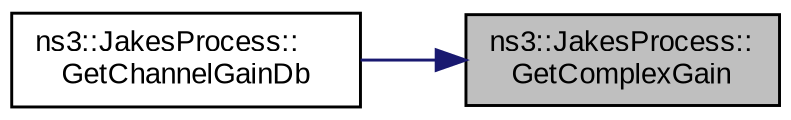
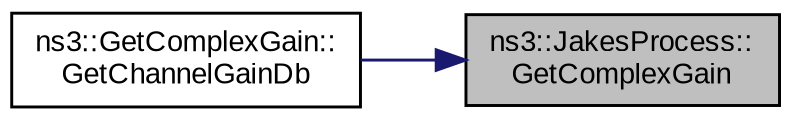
node "ns3::JakesProcess:: GetChannelGainDb": label "ns3::JakesProcess:: GetChannelGainDb" -> "ns3::GetComplexGain:: GetChannelGainDb"
